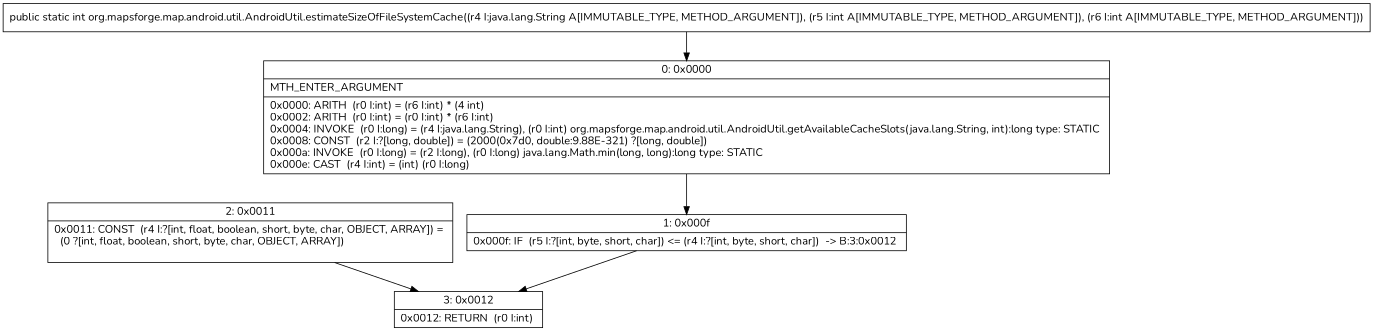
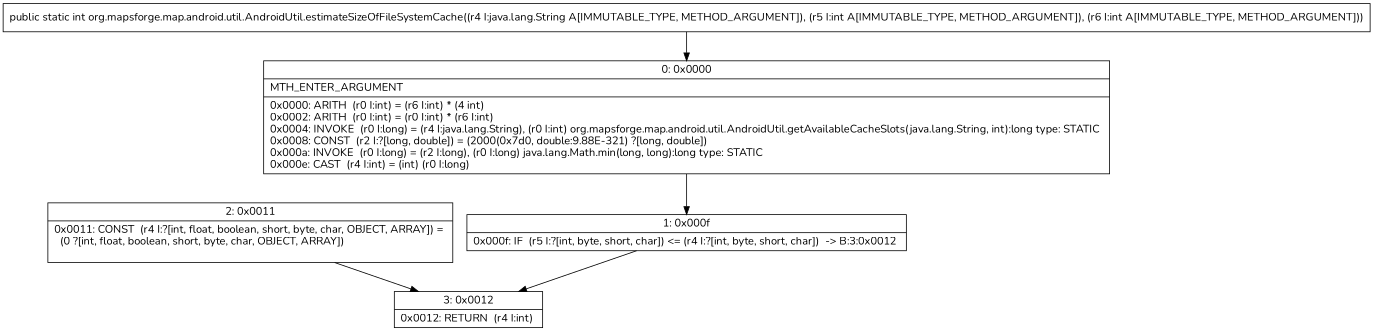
node "3: 0x0012": text "0x0012: RETURN  (r0 I:int)" -> "0x0012: RETURN  (r4 I:int)"
